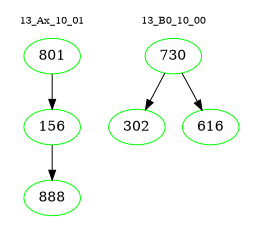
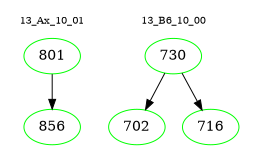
cluster "13_B0_10_00": label "13_B0_10_00" -> "13_B6_10_00"
node "156": label "156" -> "856"
node "302": label "302" -> "702"
node "616": label "616" -> "716"
node "888": removed
